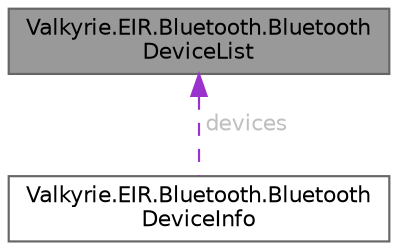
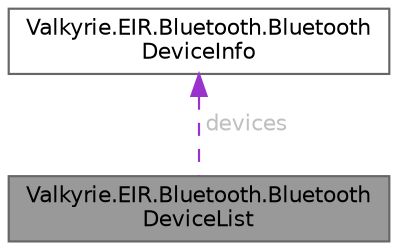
edge "Valkyrie.EIR.Bluetooth.Bluetooth DeviceInfo" -> "Valkyrie.EIR.Bluetooth.Bluetooth DeviceList": reversed
